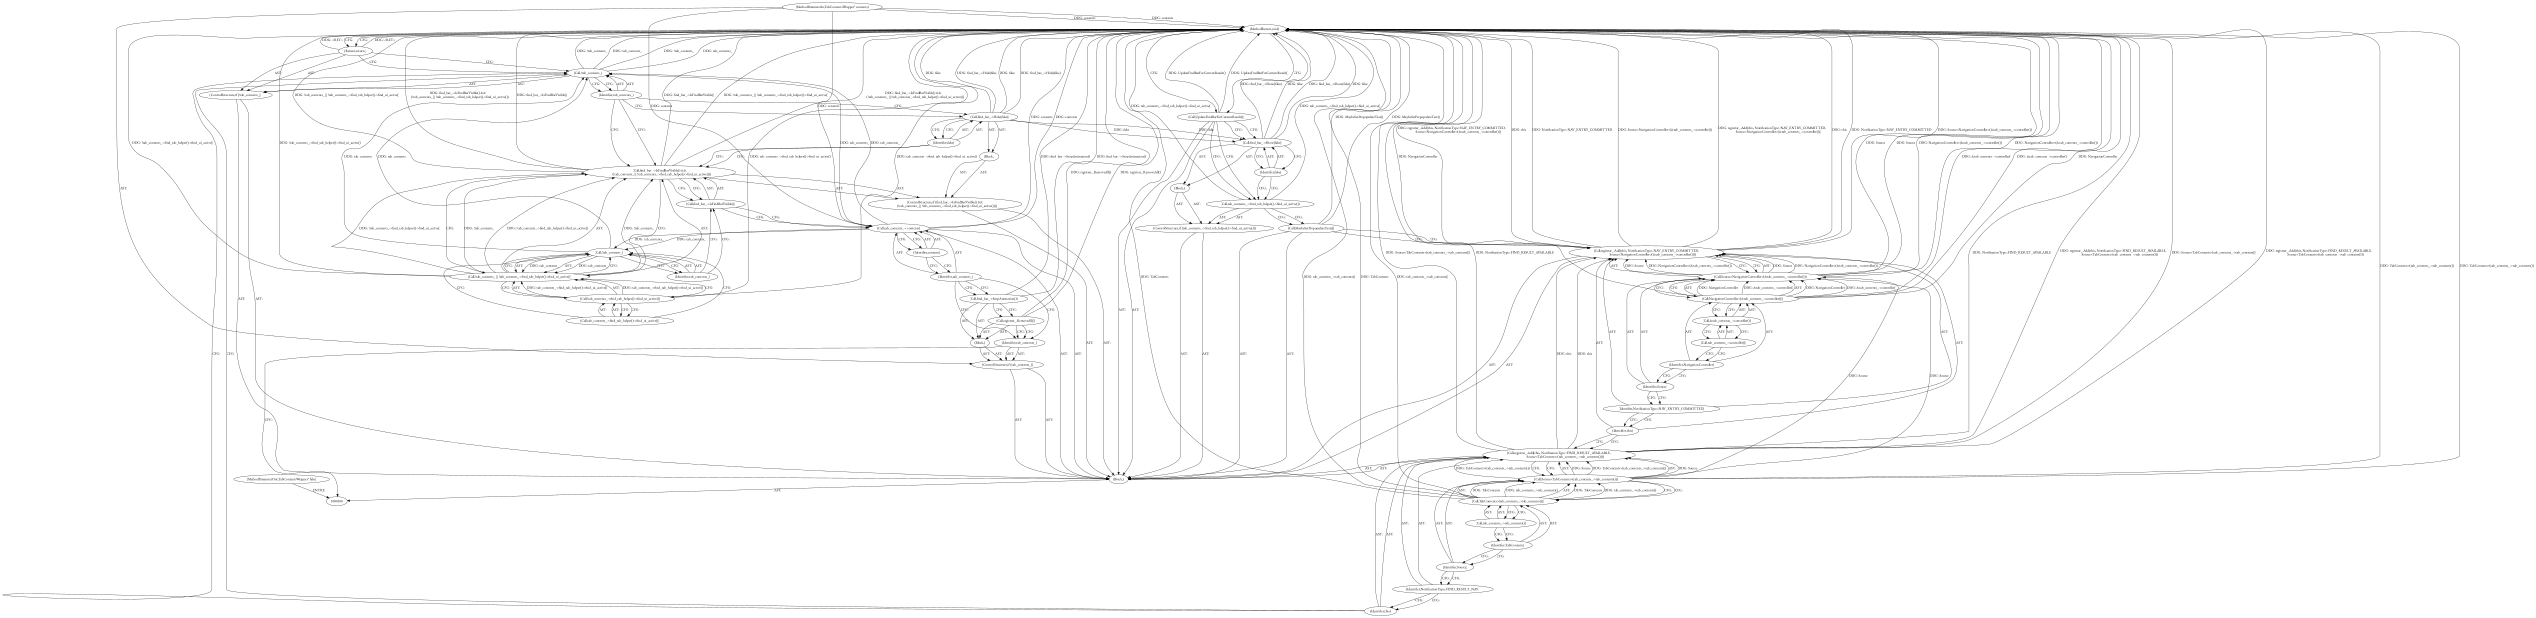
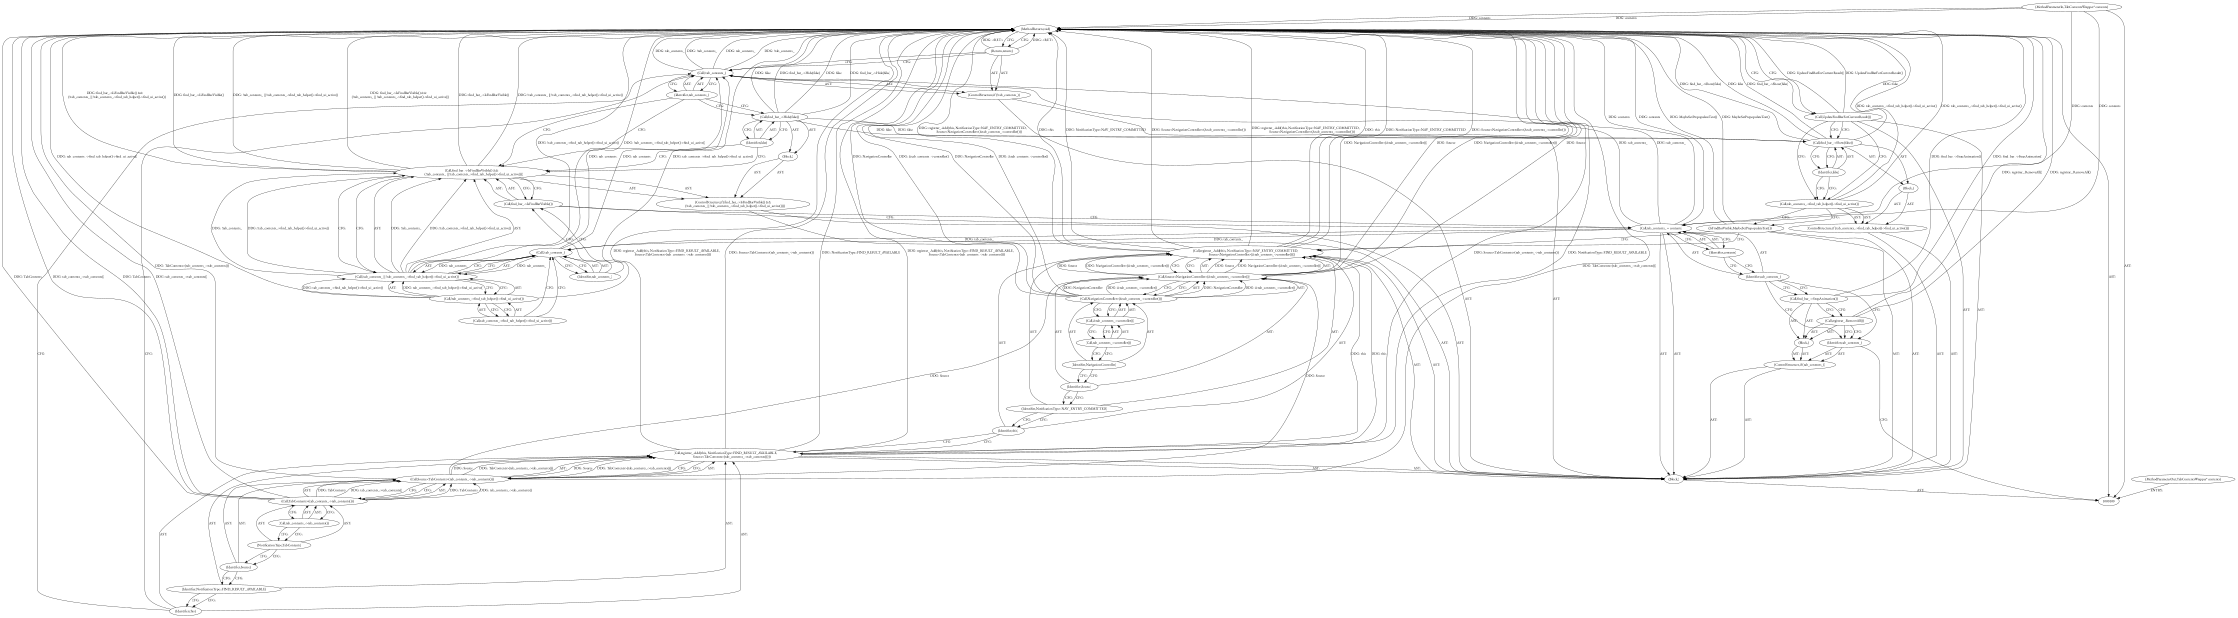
edge "(MethodReturn,void)" -> "1000100": added, label "AST:"
node "(Call,MaybeSetPrepopulateText())": label "(Call,MaybeSetPrepopulateText())" -> "(IsFindBarVisible,MaybeSetPrepopulateText())"
edge "(MethodParameterIn,TabContentsWrapper* contents)" -> "(ControlStructure,if (tab_contents_))": now "(MethodParameterIn,TabContentsWrapper* contents)" -> "1000100"
node "(MethodParameterOut,TabContentsWrapper* false)": label "(MethodParameterOut,TabContentsWrapper* false)" -> "(MethodParameterOut,TabContentsWrapper* contents)"
node "(Identifier,TabContents)": label "(Identifier,TabContents)" -> "(NotificationType,TabContents)"
node "(Identifier,NotificationType::FIND_RESULT_NAV)": label "(Identifier,NotificationType::FIND_RESULT_NAV)" -> "(Identifier,NotificationType::FIND_RESULT_AVAILABLE)"
